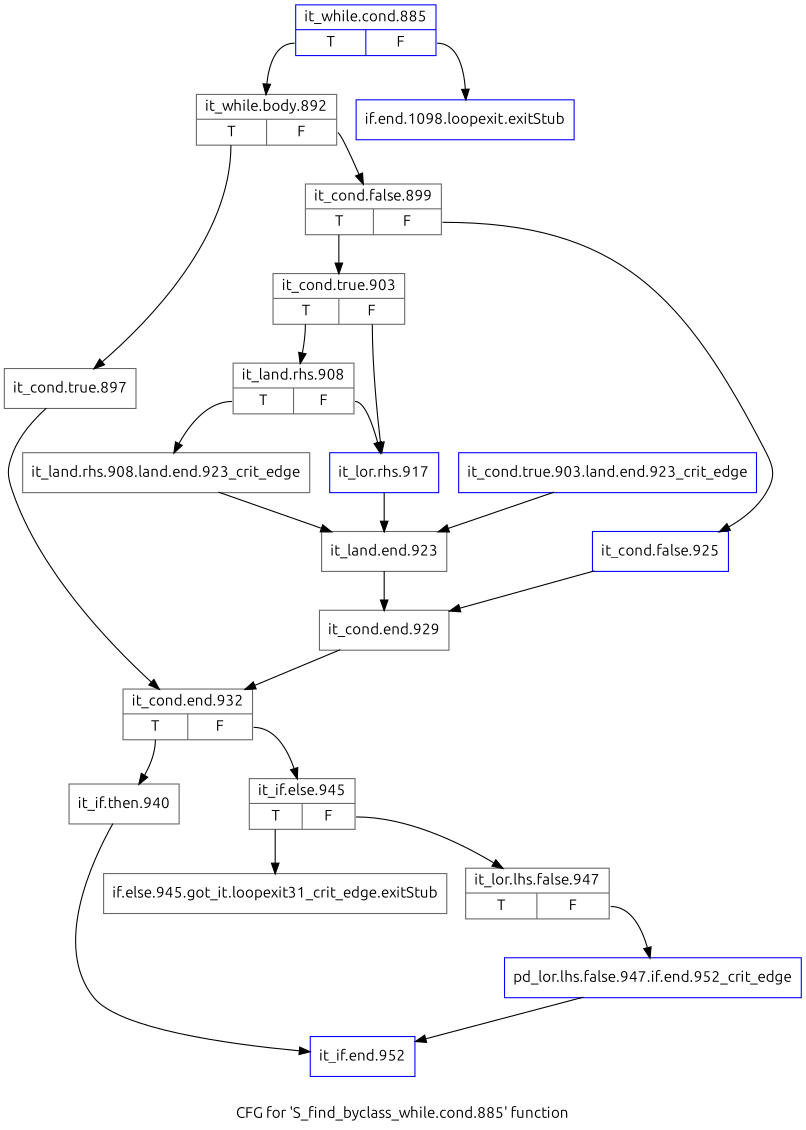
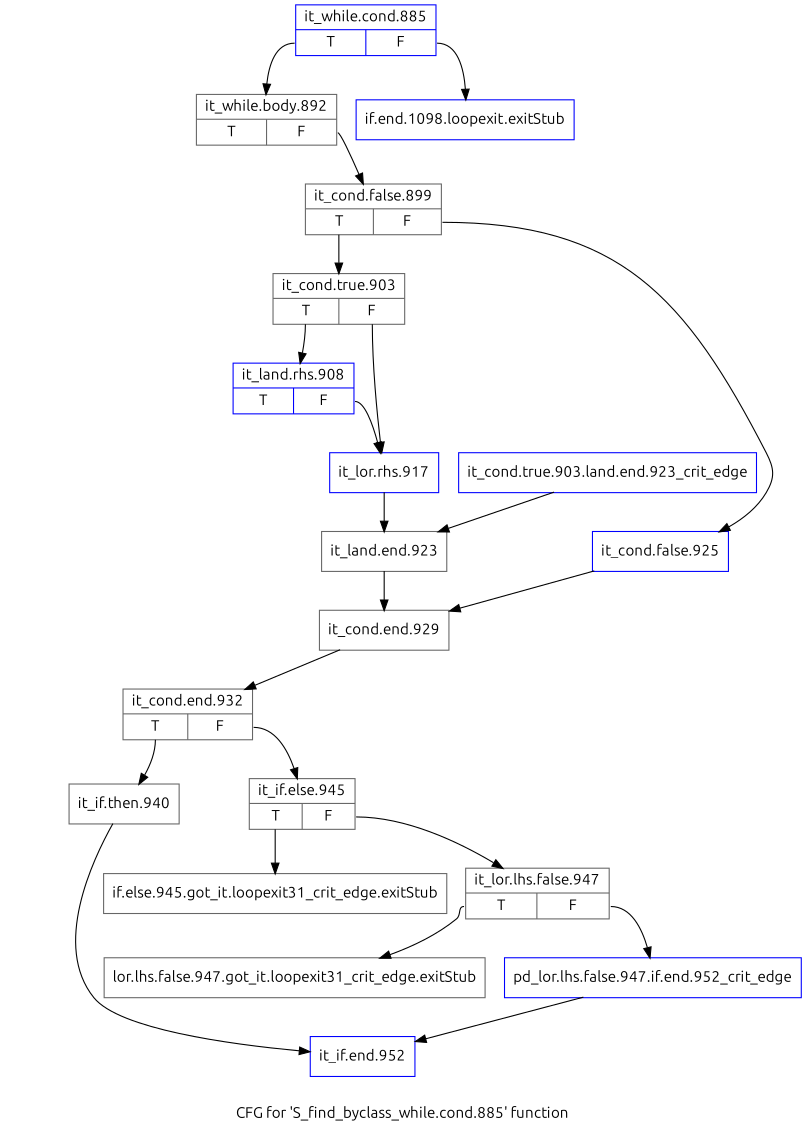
node "it_cond.true.897": removed
node "it_land.rhs.908": color gray40 -> blue
node "it_land.rhs.908.land.end.923_crit_edge": removed
node "lor.lhs.false.947.got_it.loopexit31_crit_edge.exitStub": added
